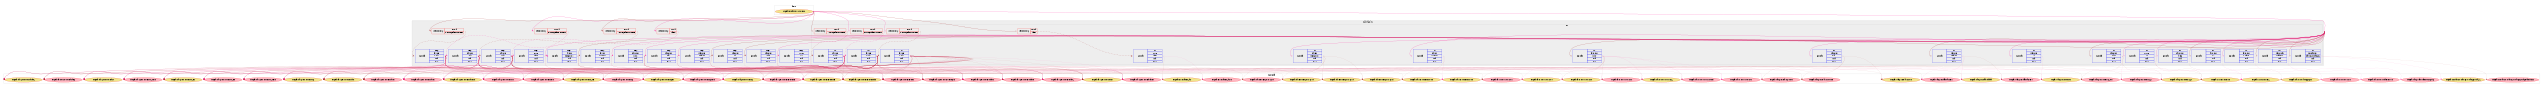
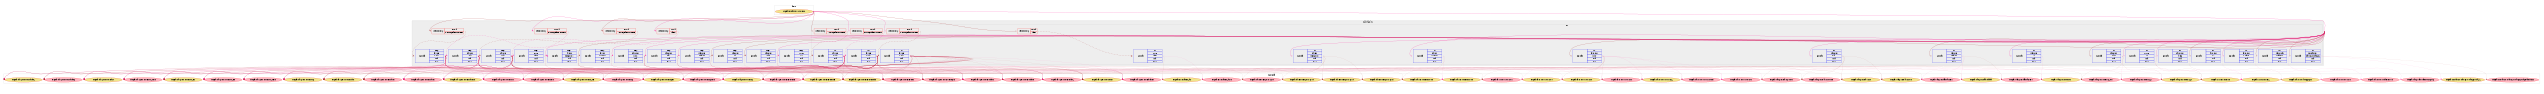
node "portage://dev-tools/python-3.9.19_p5": label "portage://dev-tools/python-3.9.19_p5" -> "portage://dev-lang/python-3.9.19_p5"
node "portage://media-libs/glew-2.2.0": added
